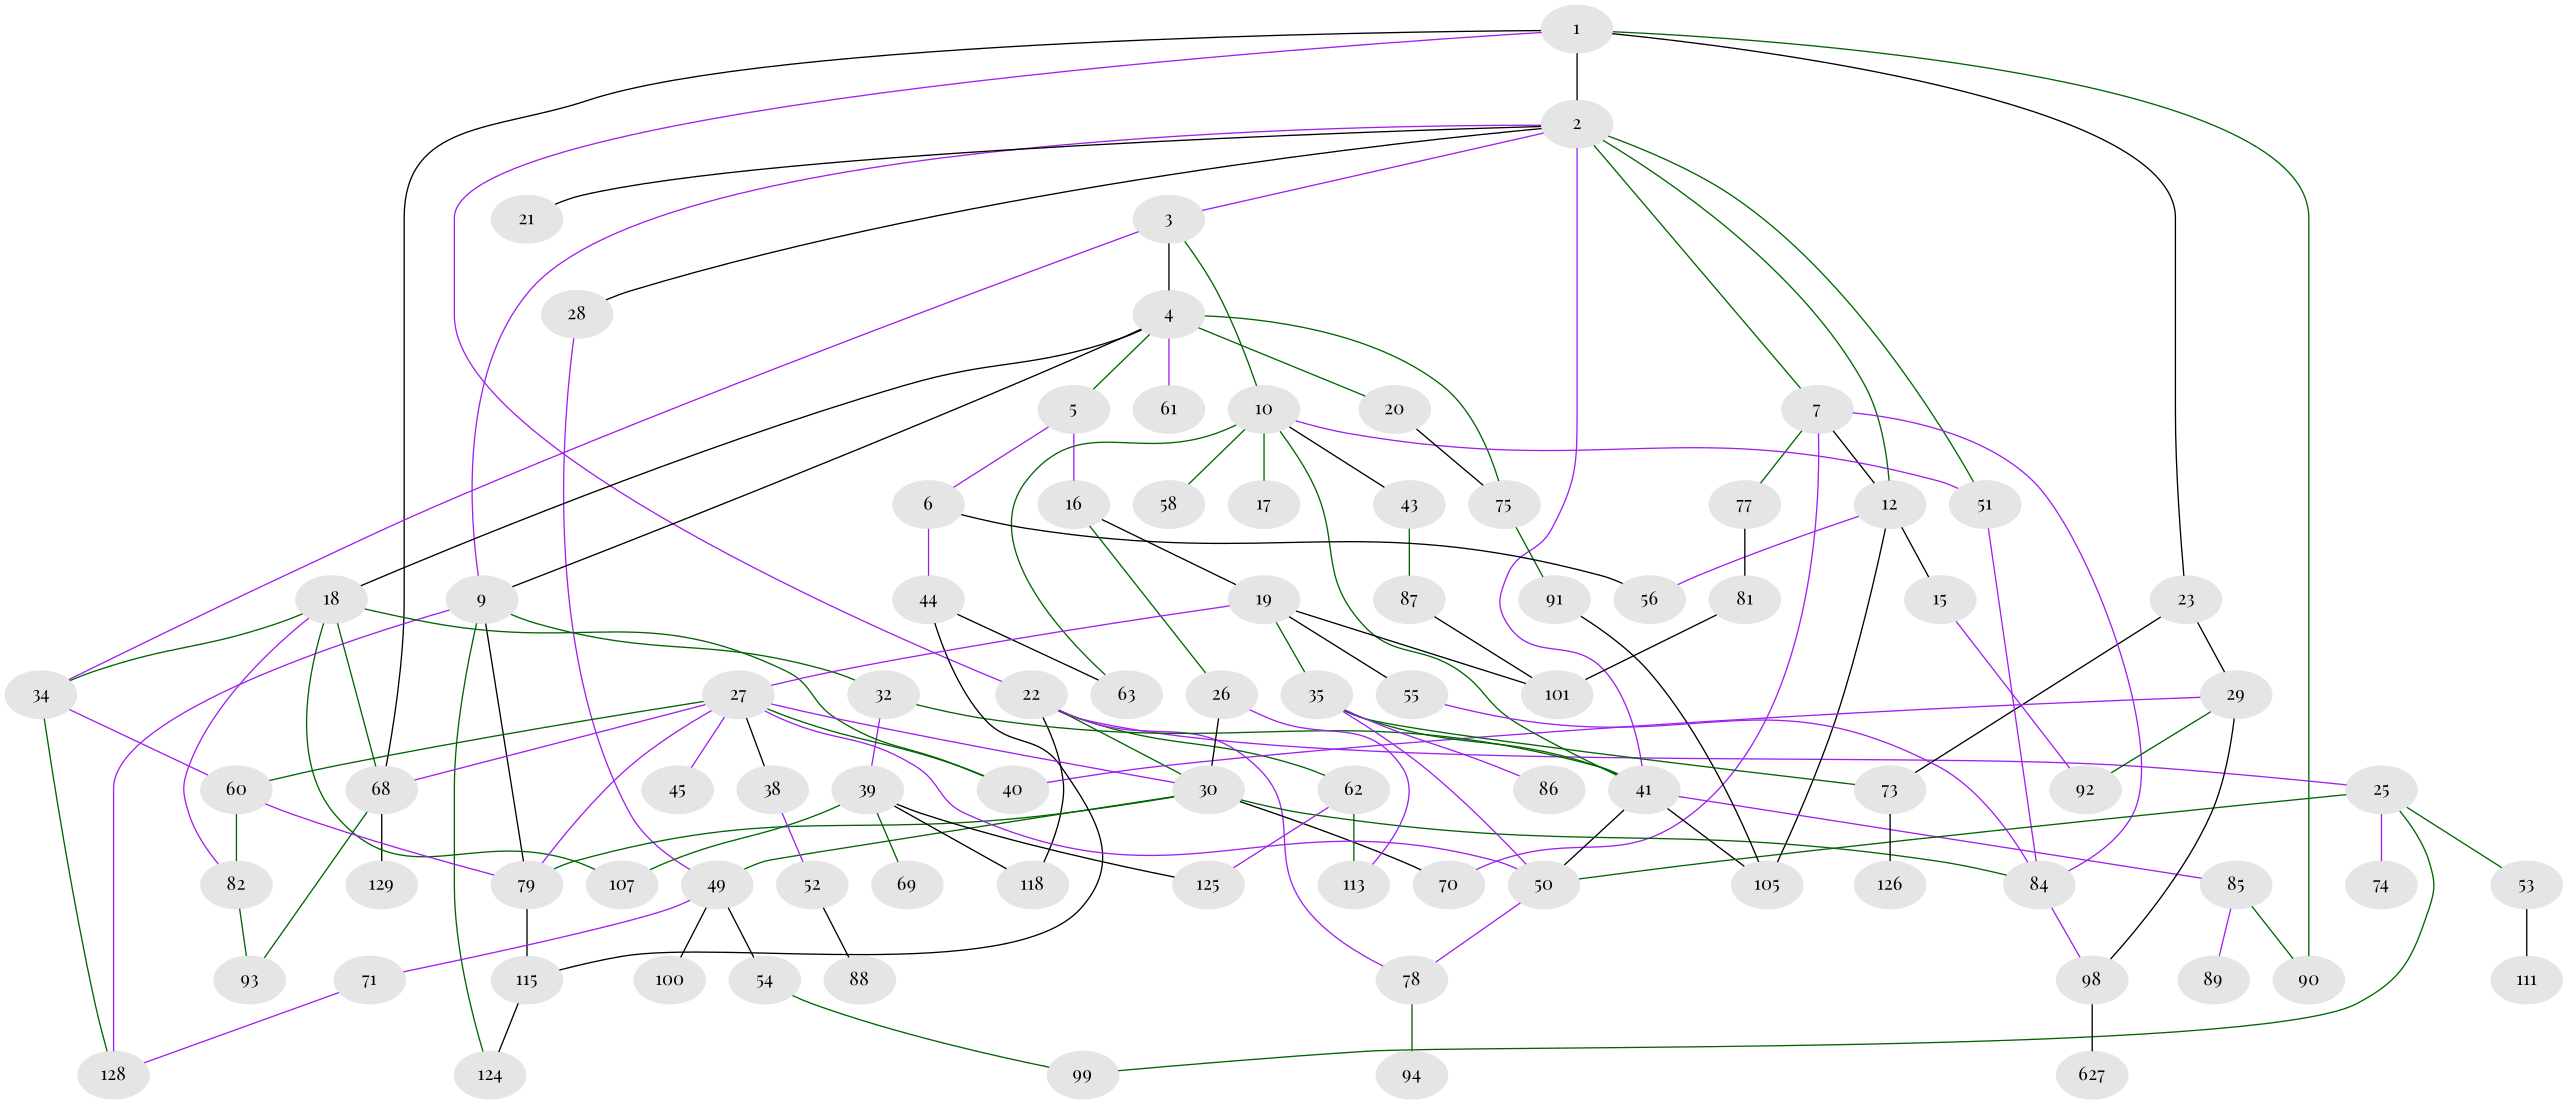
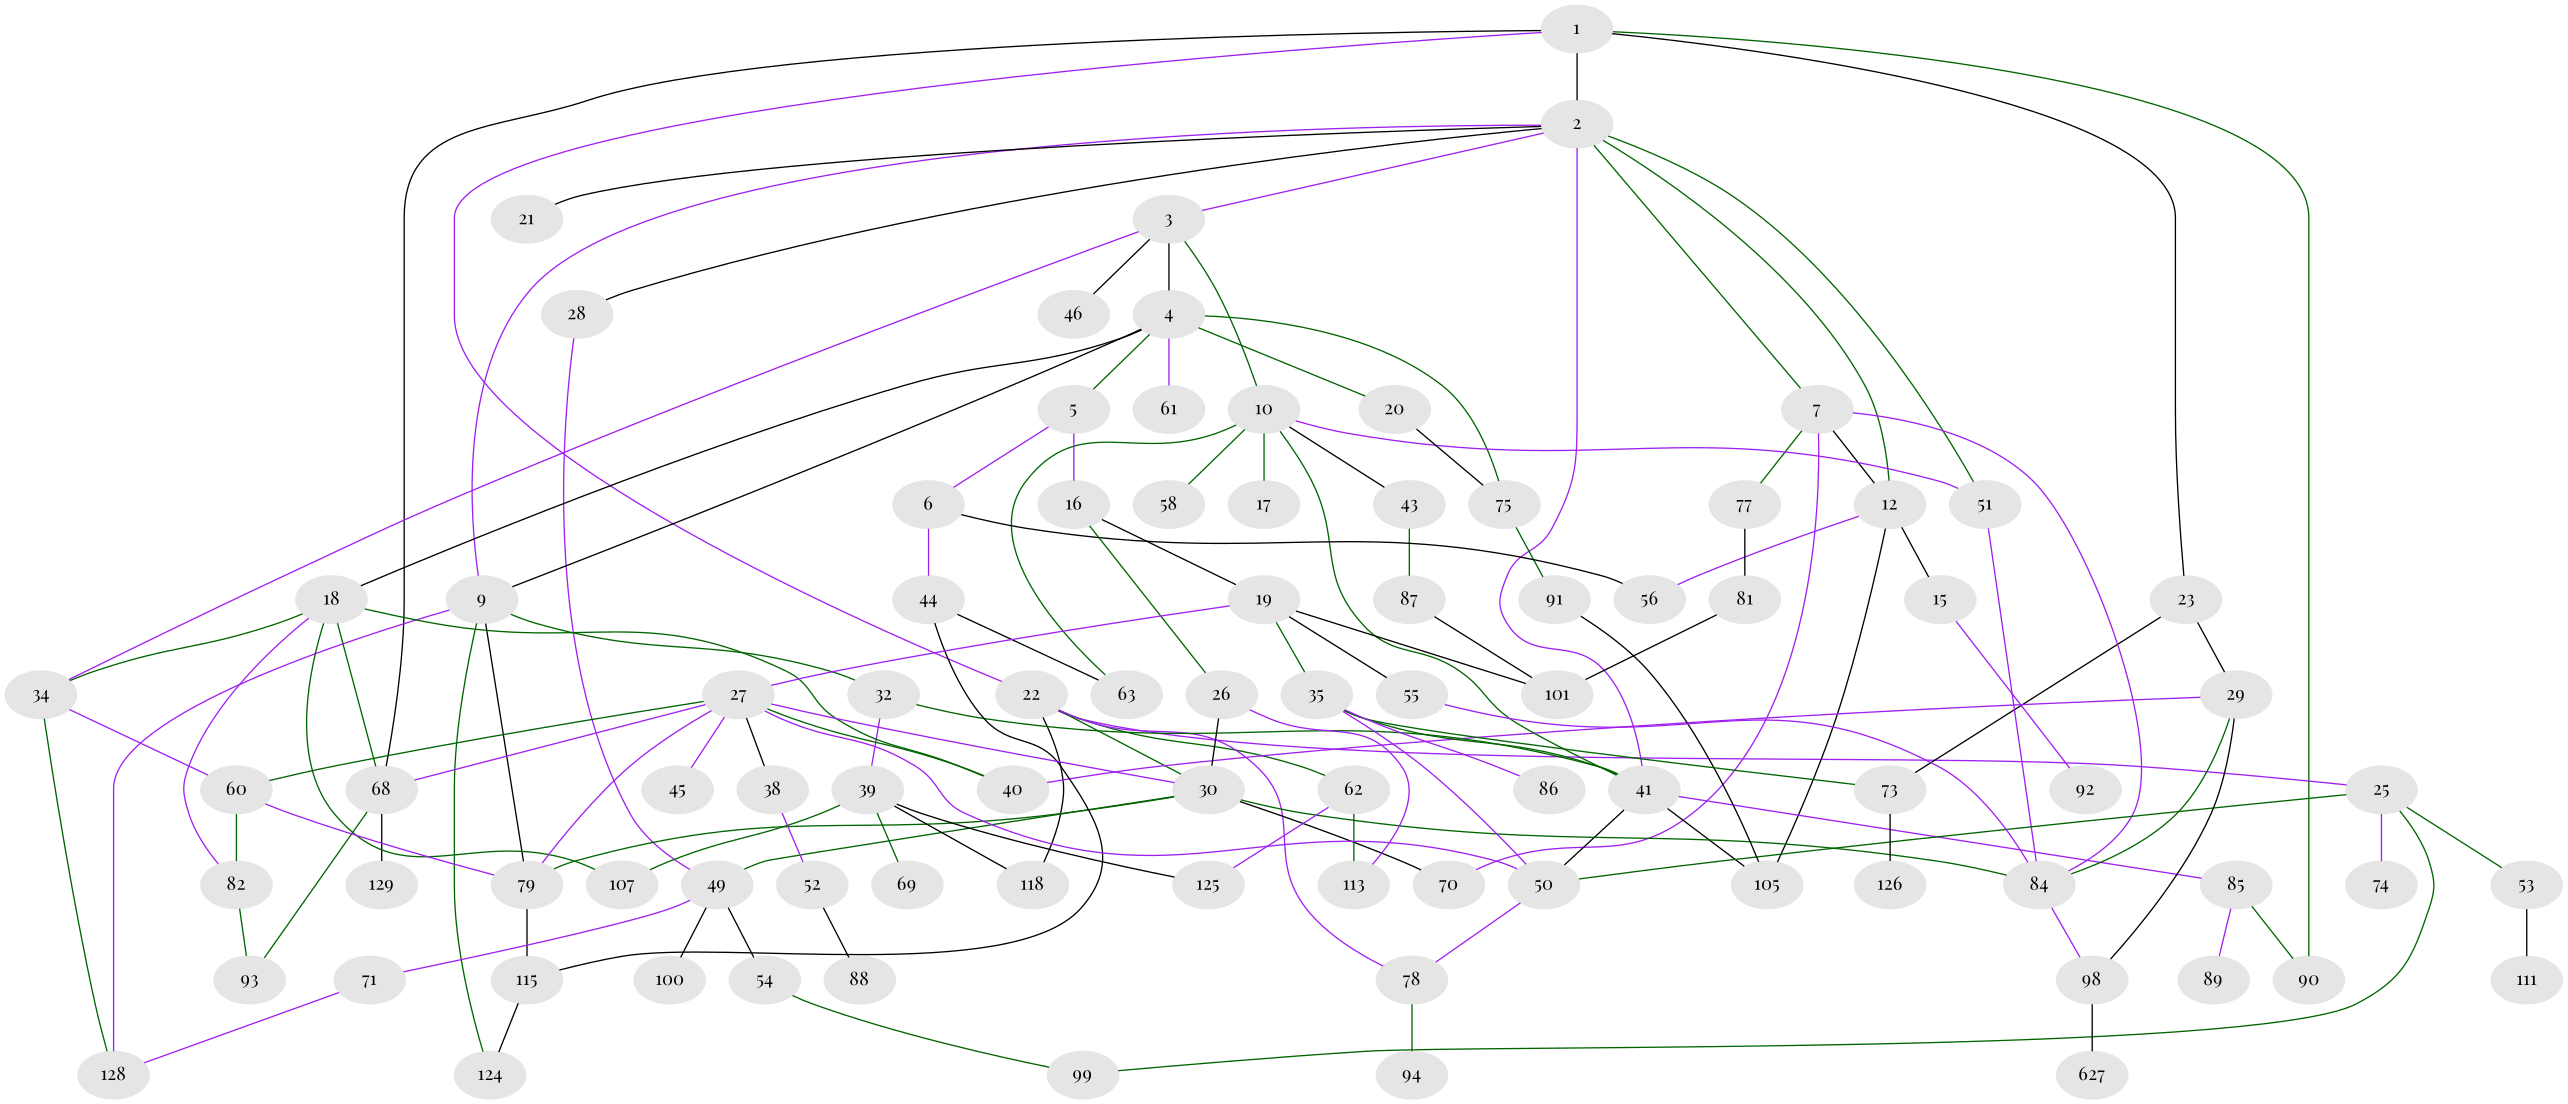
node "46": added
edge "29" -- "92": now "29" -- "84"
